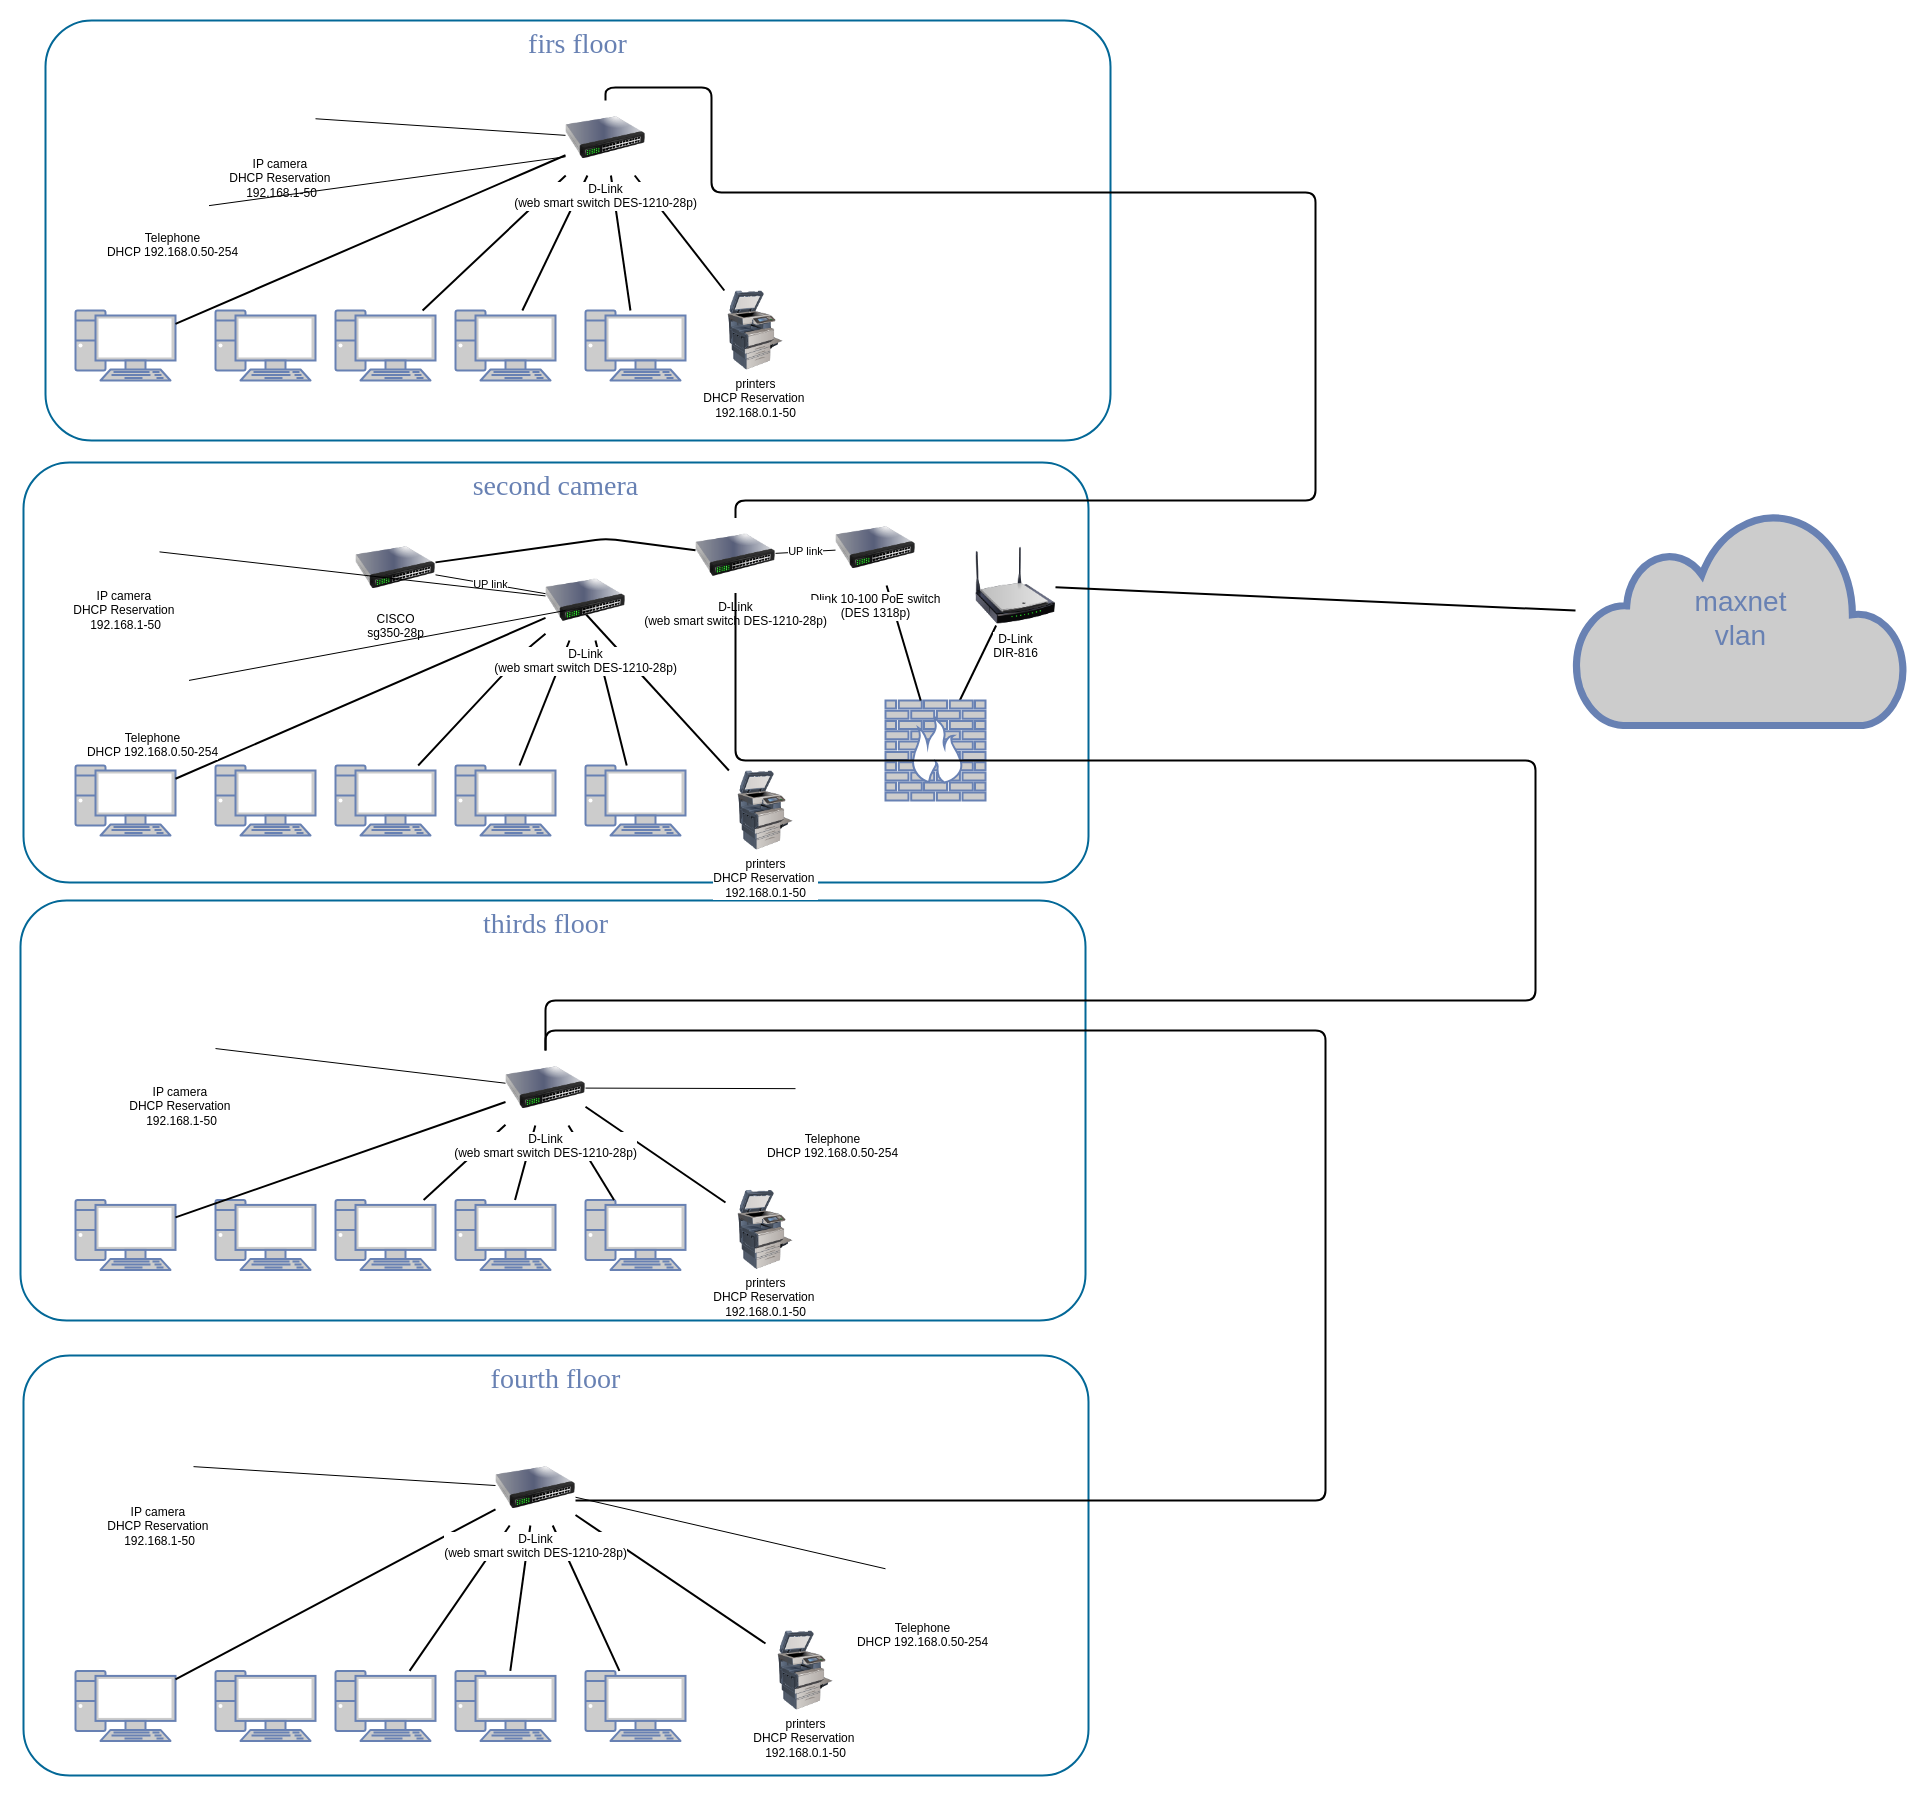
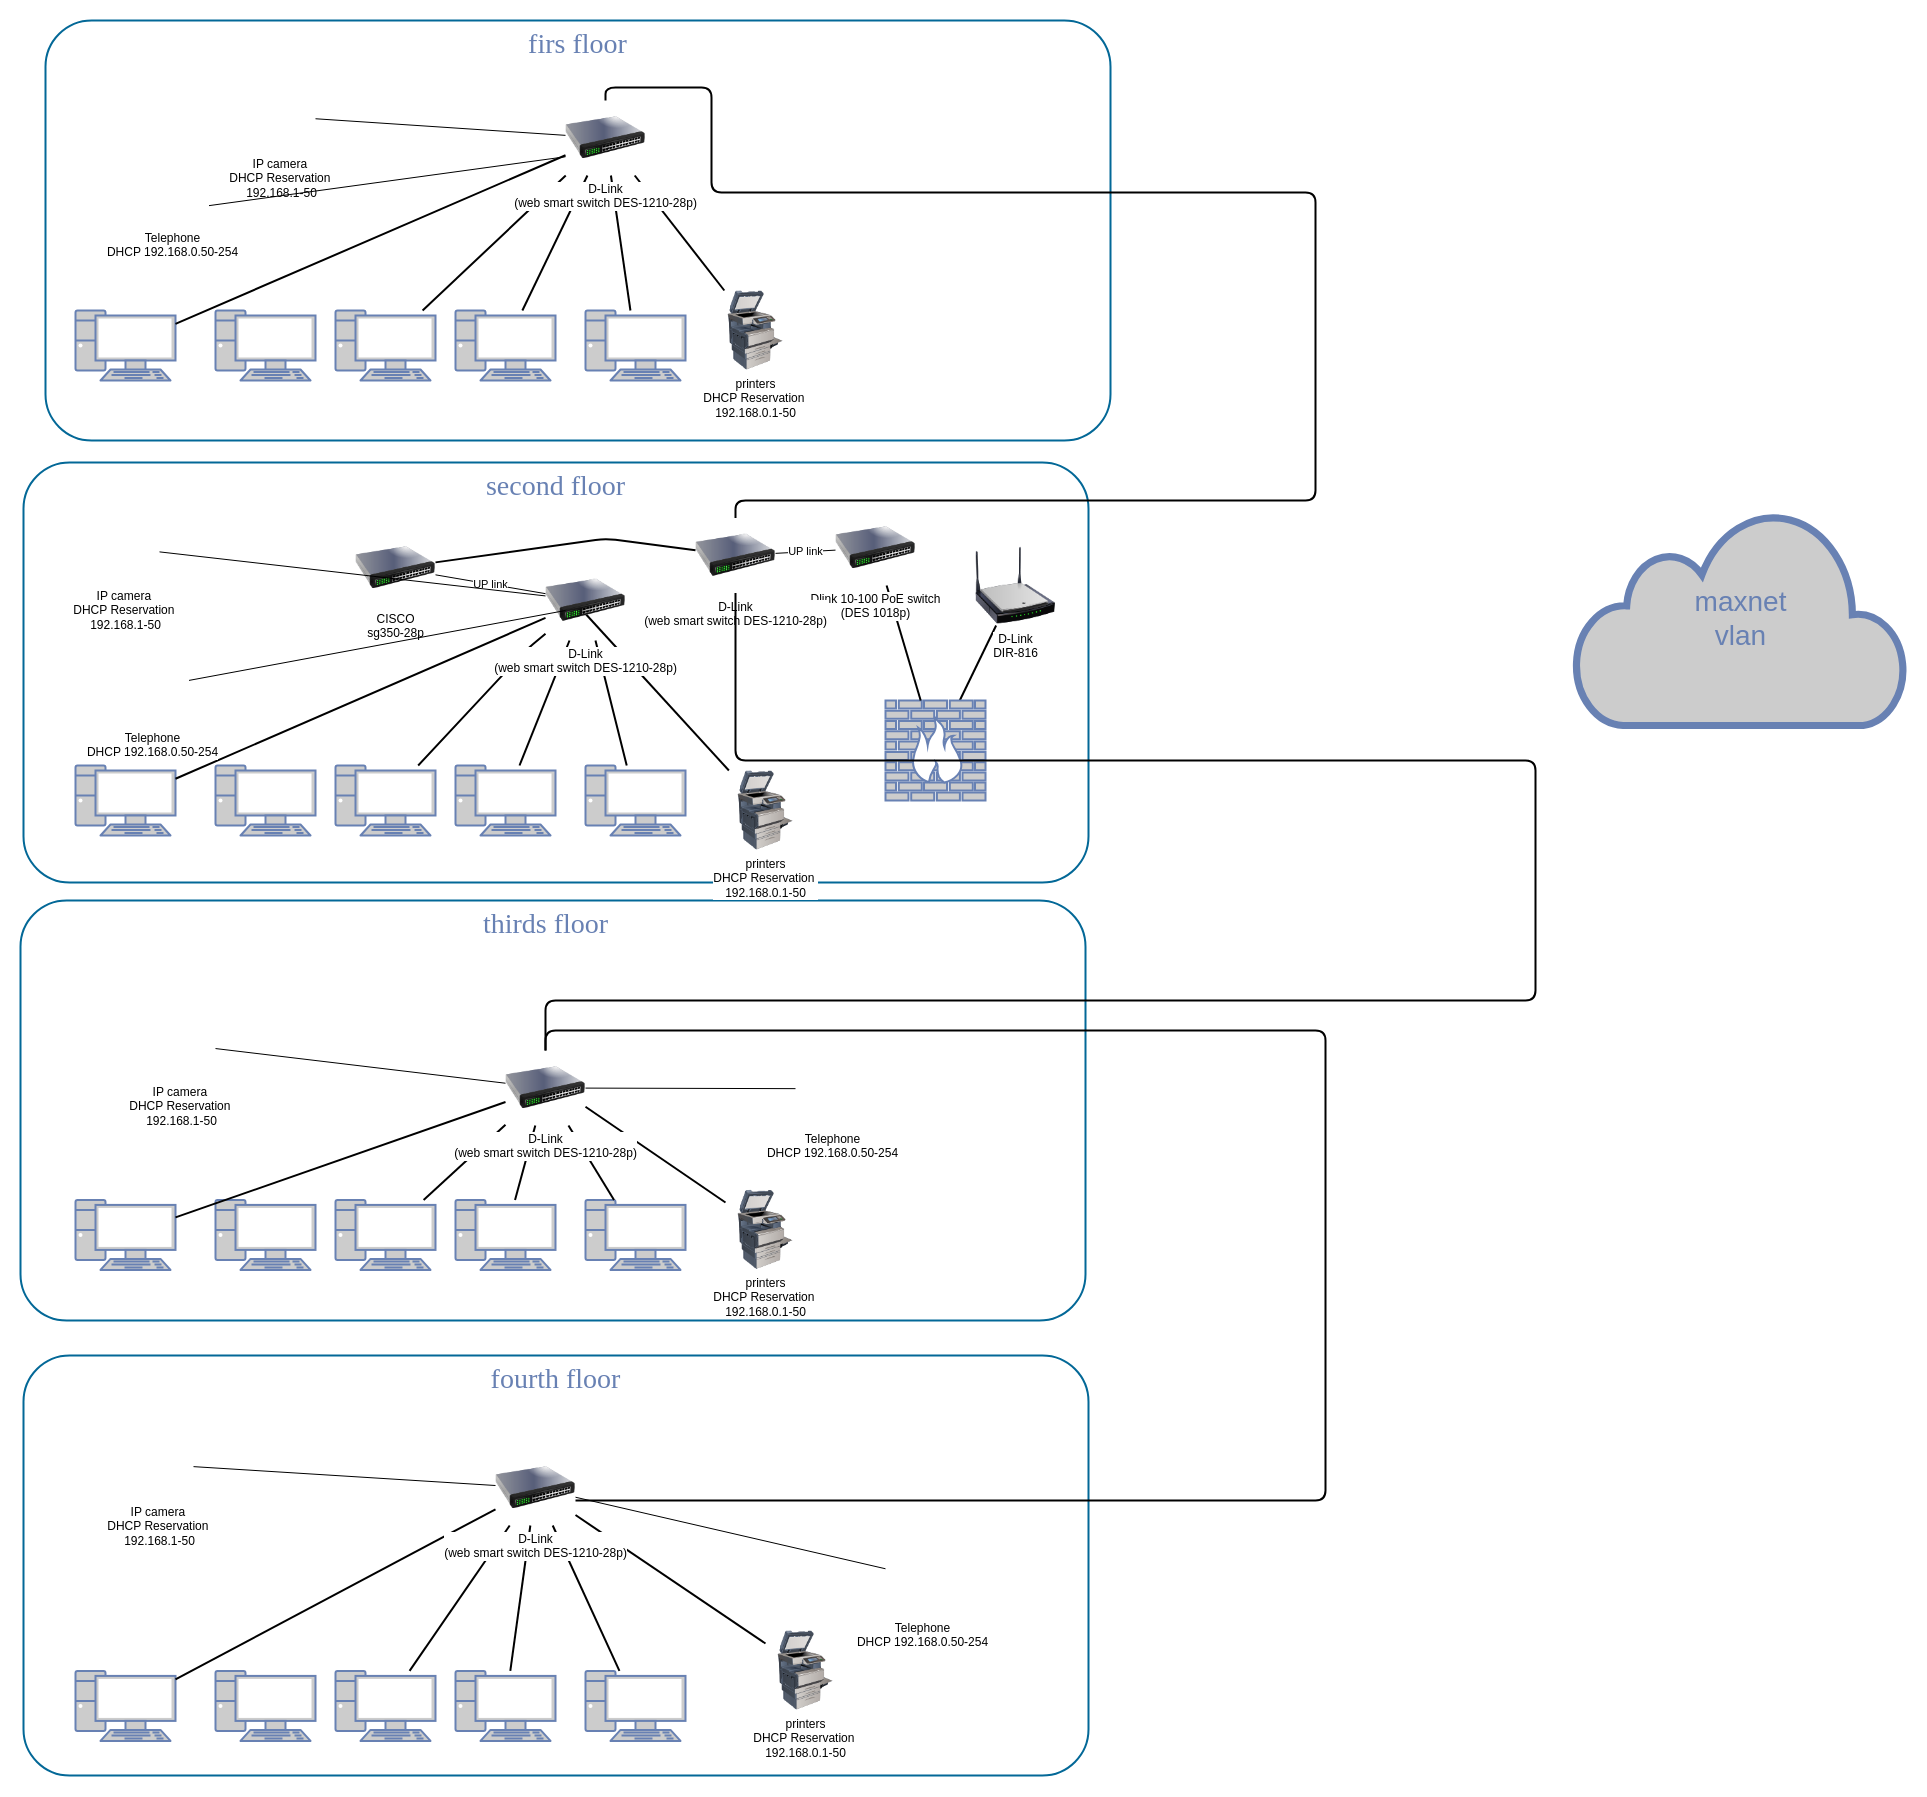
node "second camera": label "second camera" -> "second floor"
edge "D-Link DIR-816" -- "maxnet vlan": removed
node "Dlink 10-100 PoE switch (DES 1318p)": label "Dlink 10-100 PoE switch (DES 1318p)" -> "Dlink 10-100 PoE switch (DES 1018p)"
